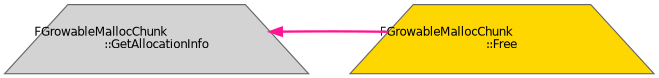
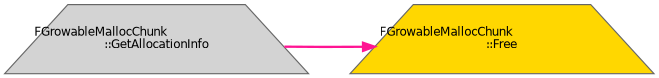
edge "FGrowableMallocChunk ::Free" -> "FGrowableMallocChunk ::GetAllocationInfo": reversed
